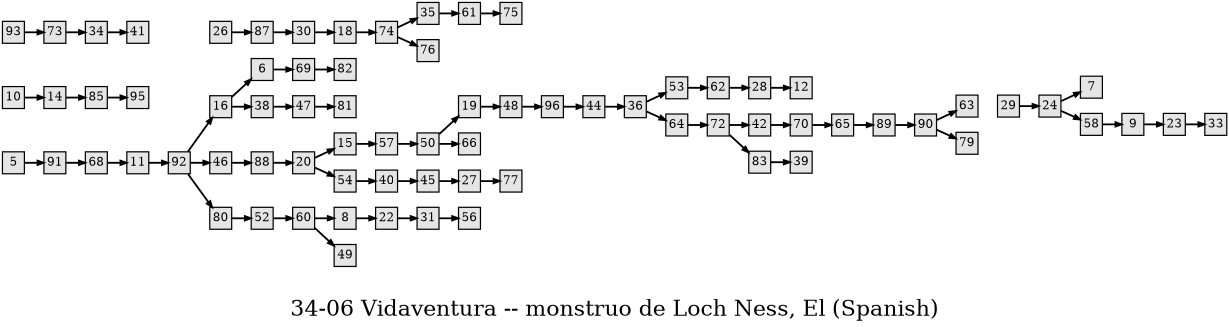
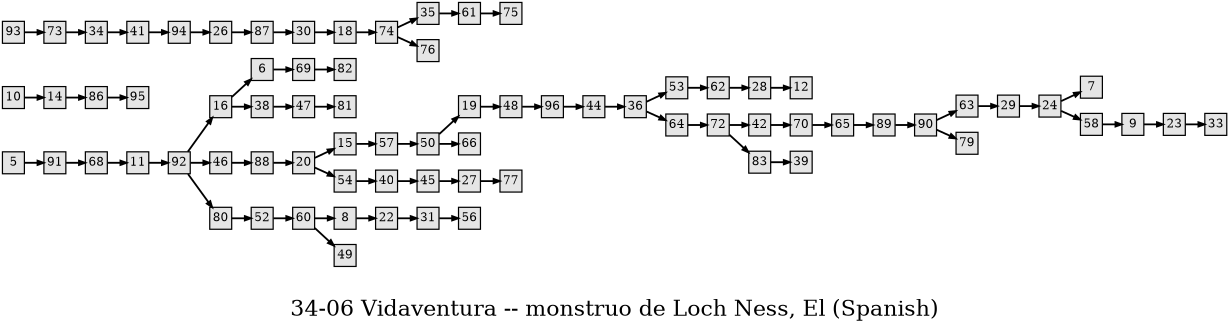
node "94": added
node "85": label "85" -> "86"
edge "63" -> "29": added
